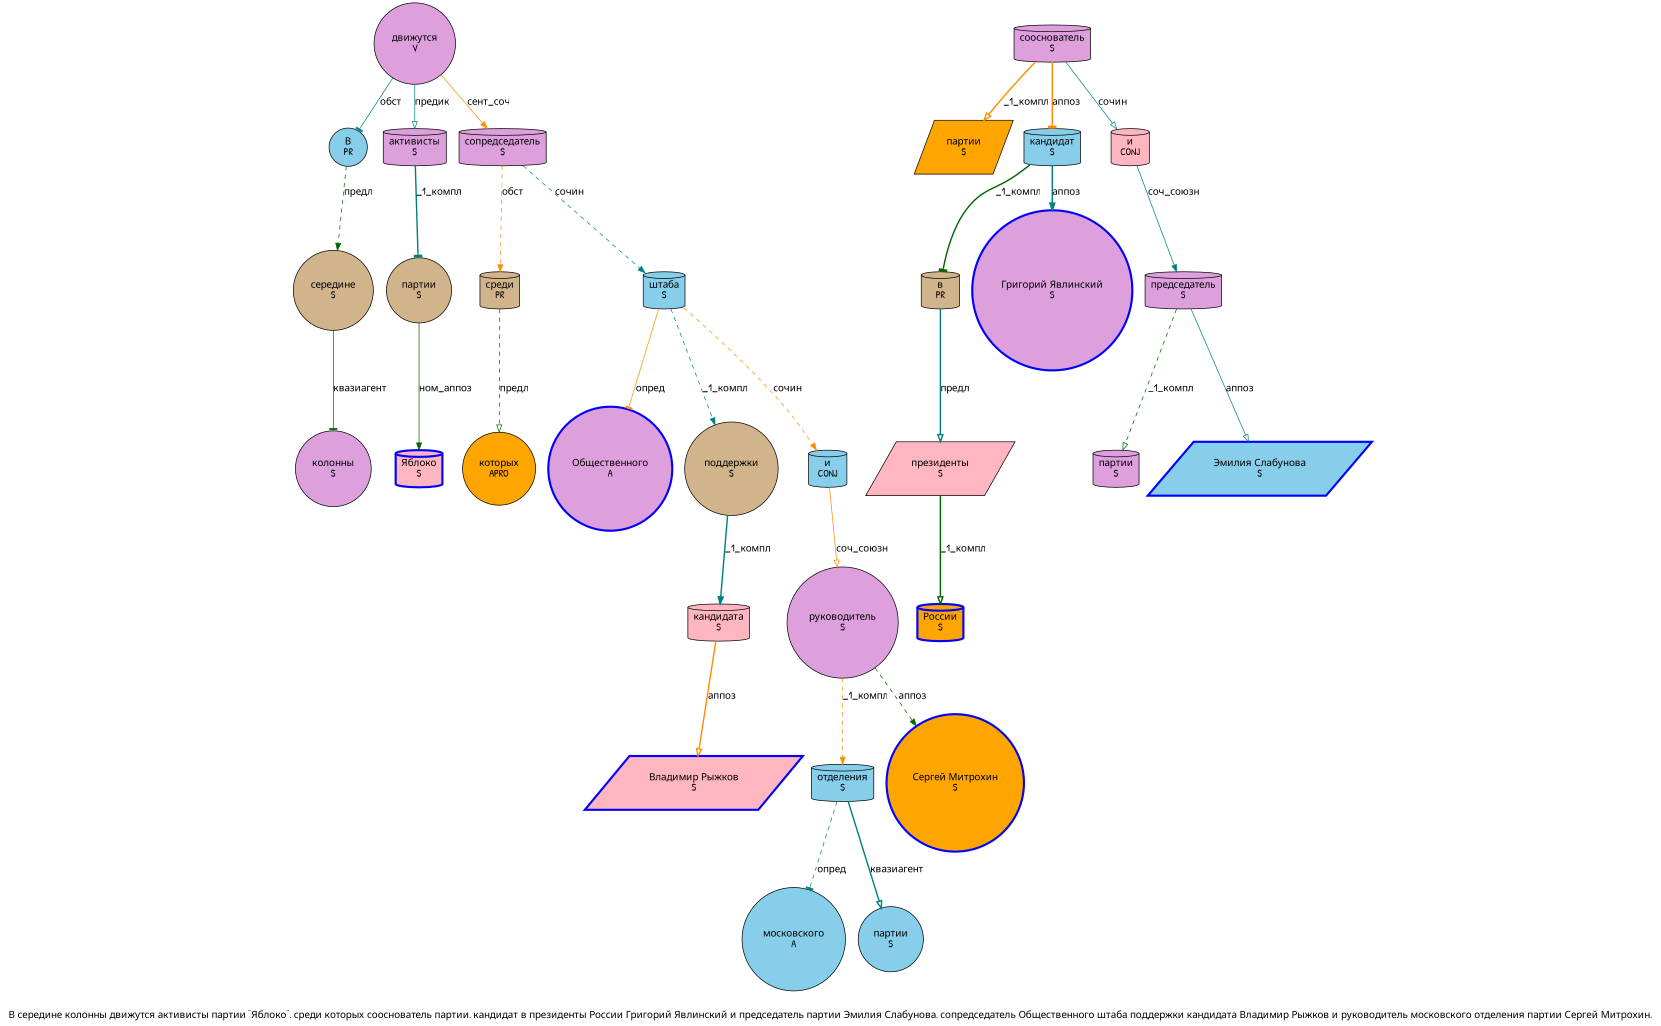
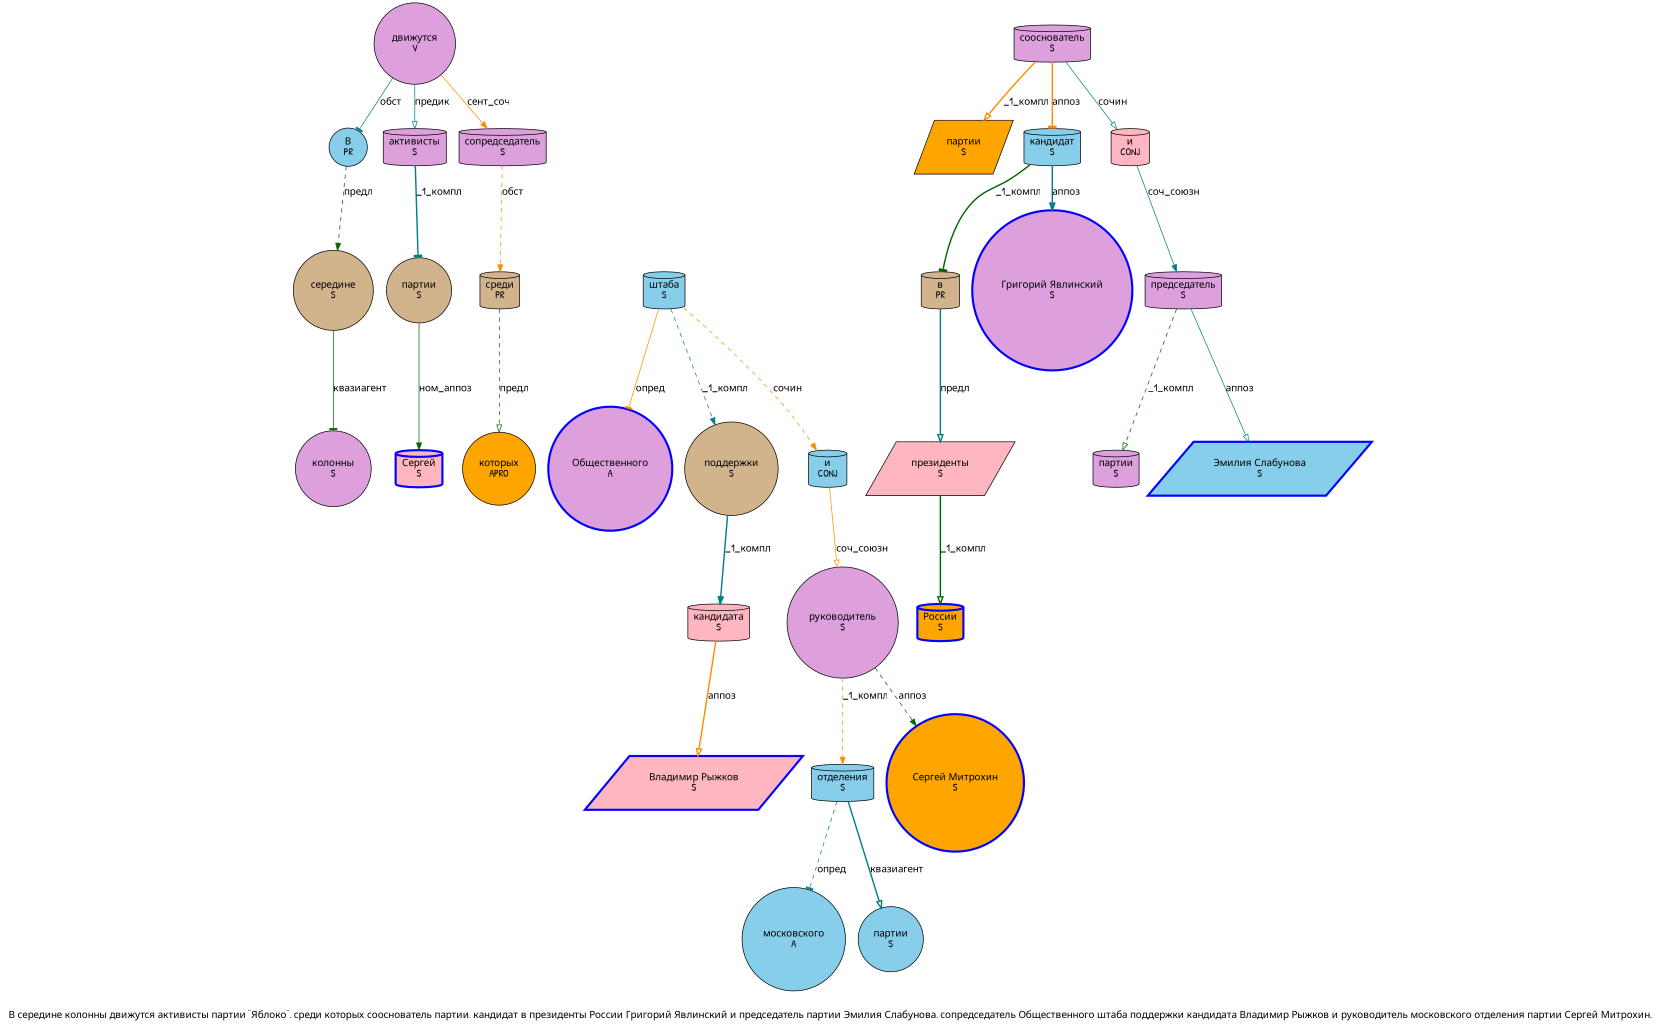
edge "сопредседатель S" -> "штаба S": removed, label "сочин"
node "Яблоко S": label "Яблоко S" -> "Сергей S"
